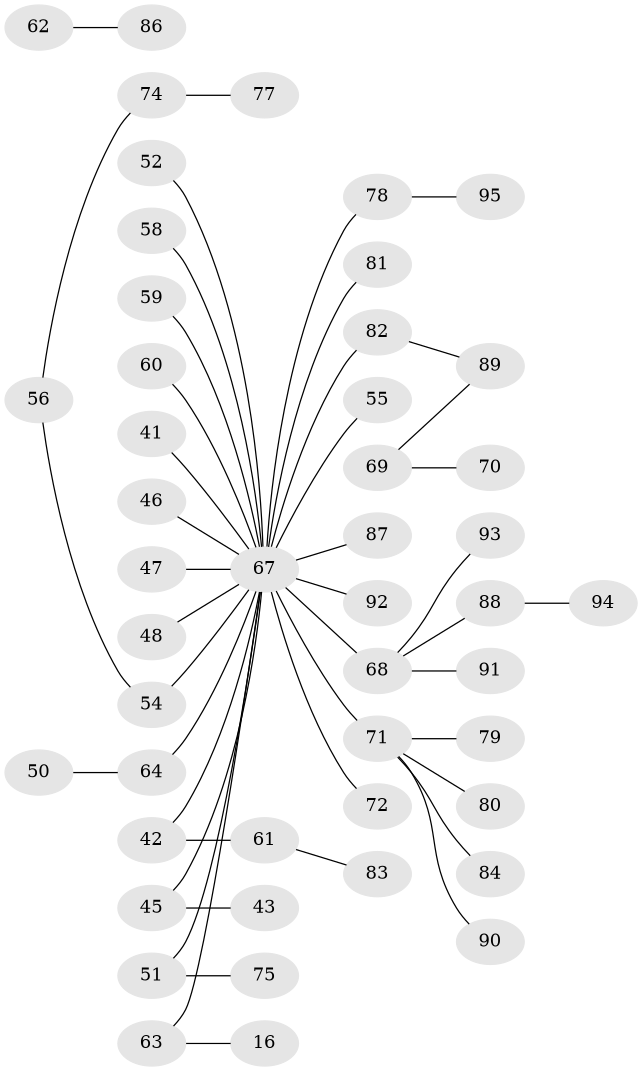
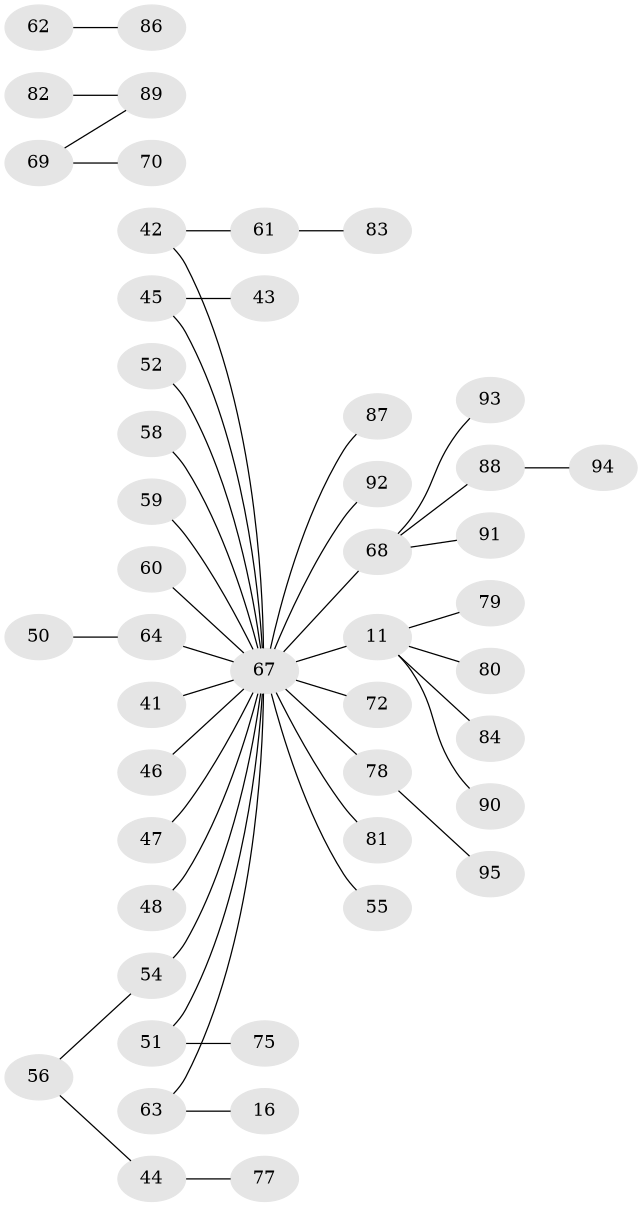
node "74": label "74" -> "44"
edge "82" -- "67": removed
node "71": label "71" -> "11"
